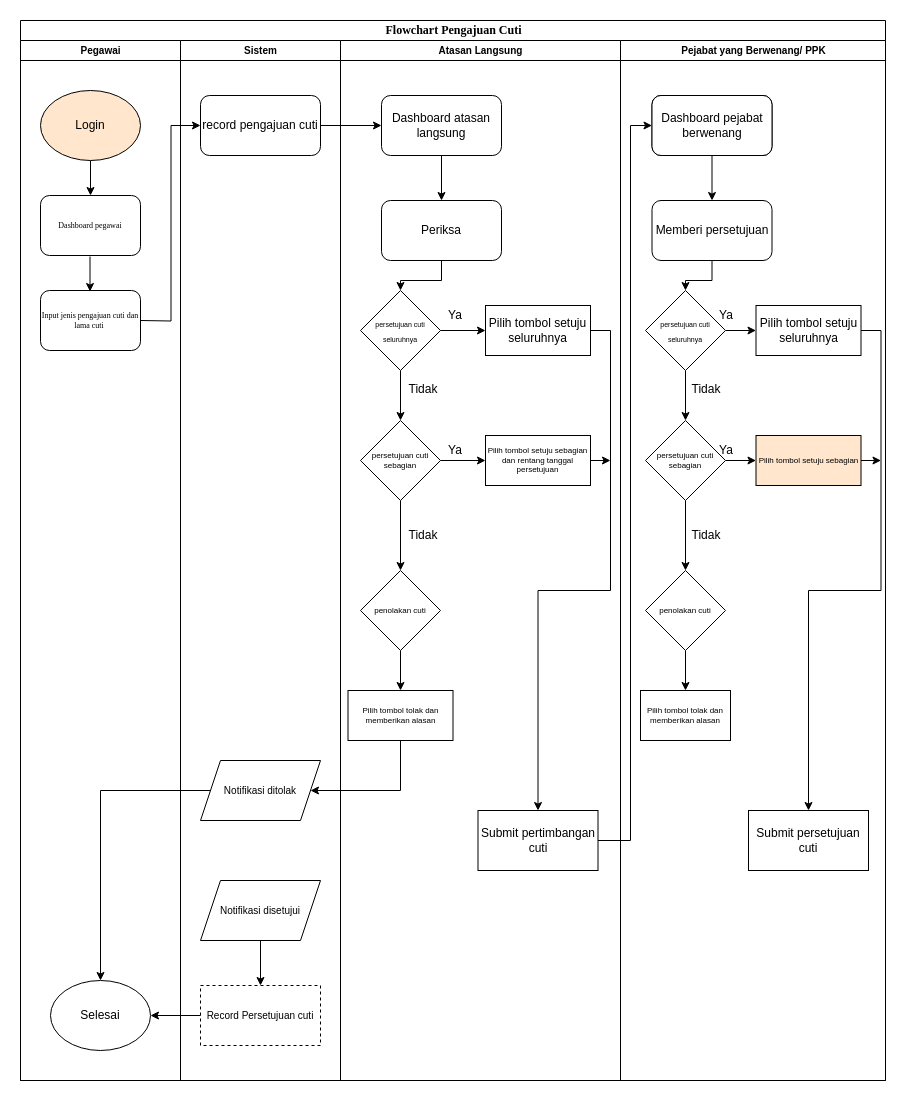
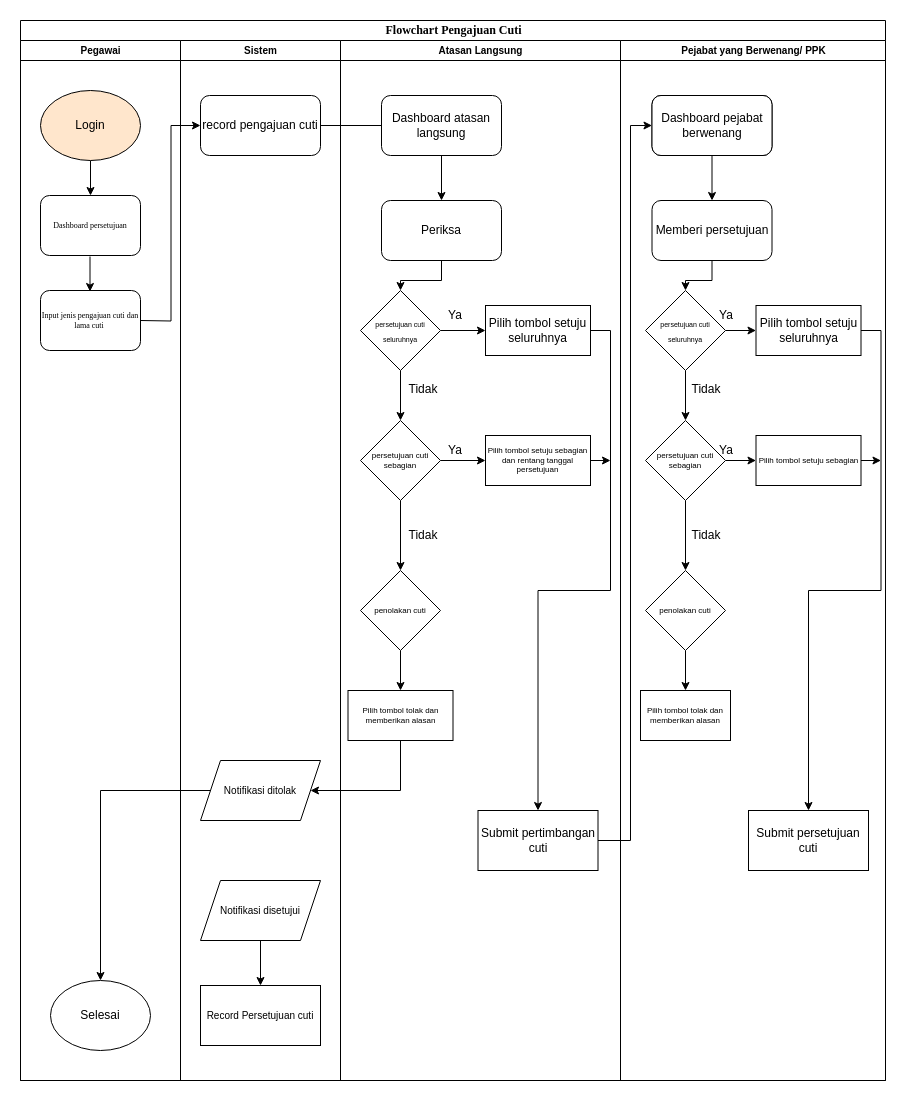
edge "record pengajuan cuti" -> "Dashboard atasan langsung": arrowhead classic -> none
node "Dashboard pegawai": label "Dashboard pegawai" -> "Dashboard persetujuan"
node "Pilih tombol setuju sebagian": fillcolor #ffe6cc -> #ffffff
edge "Record Persetujuan cuti" -> "Selesai": removed
node "Record Persetujuan cuti": style dashed -> solid
